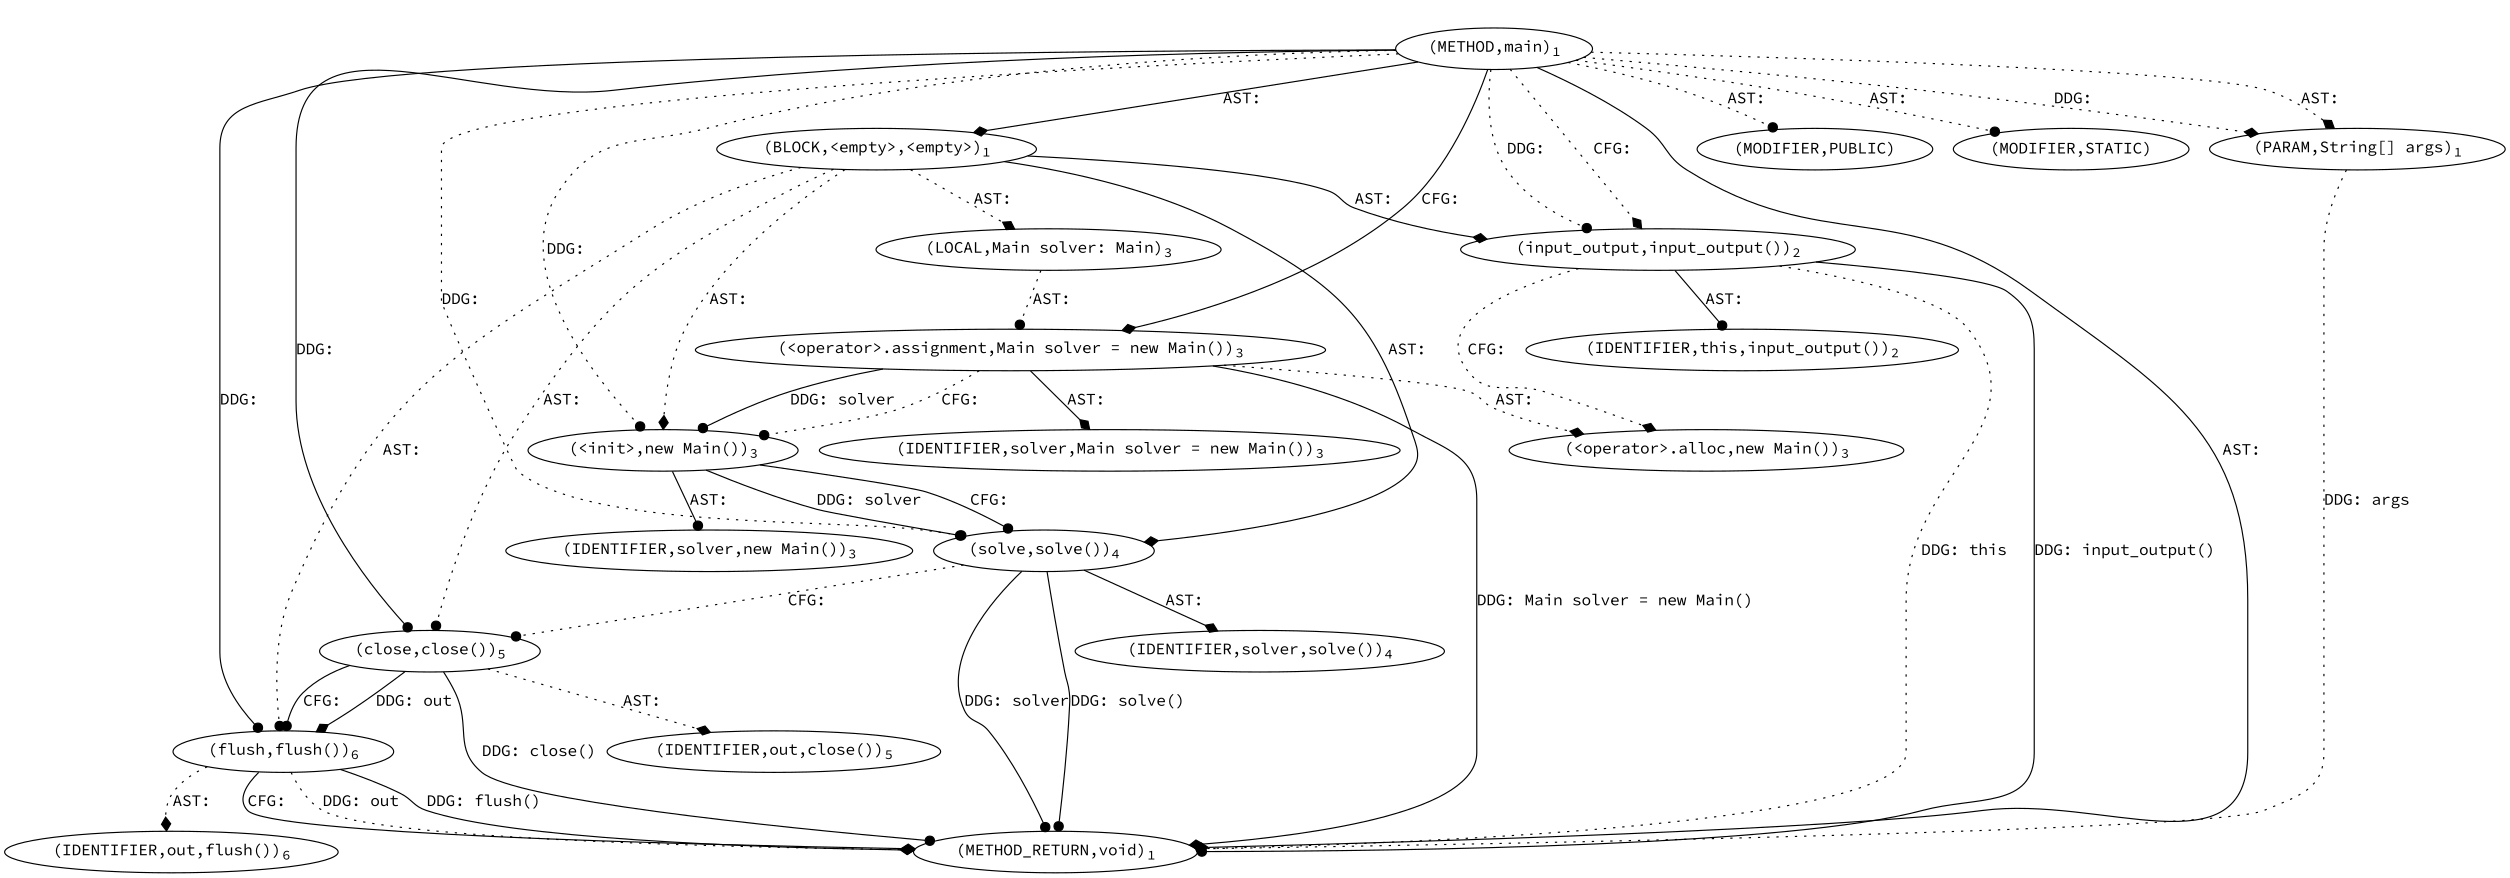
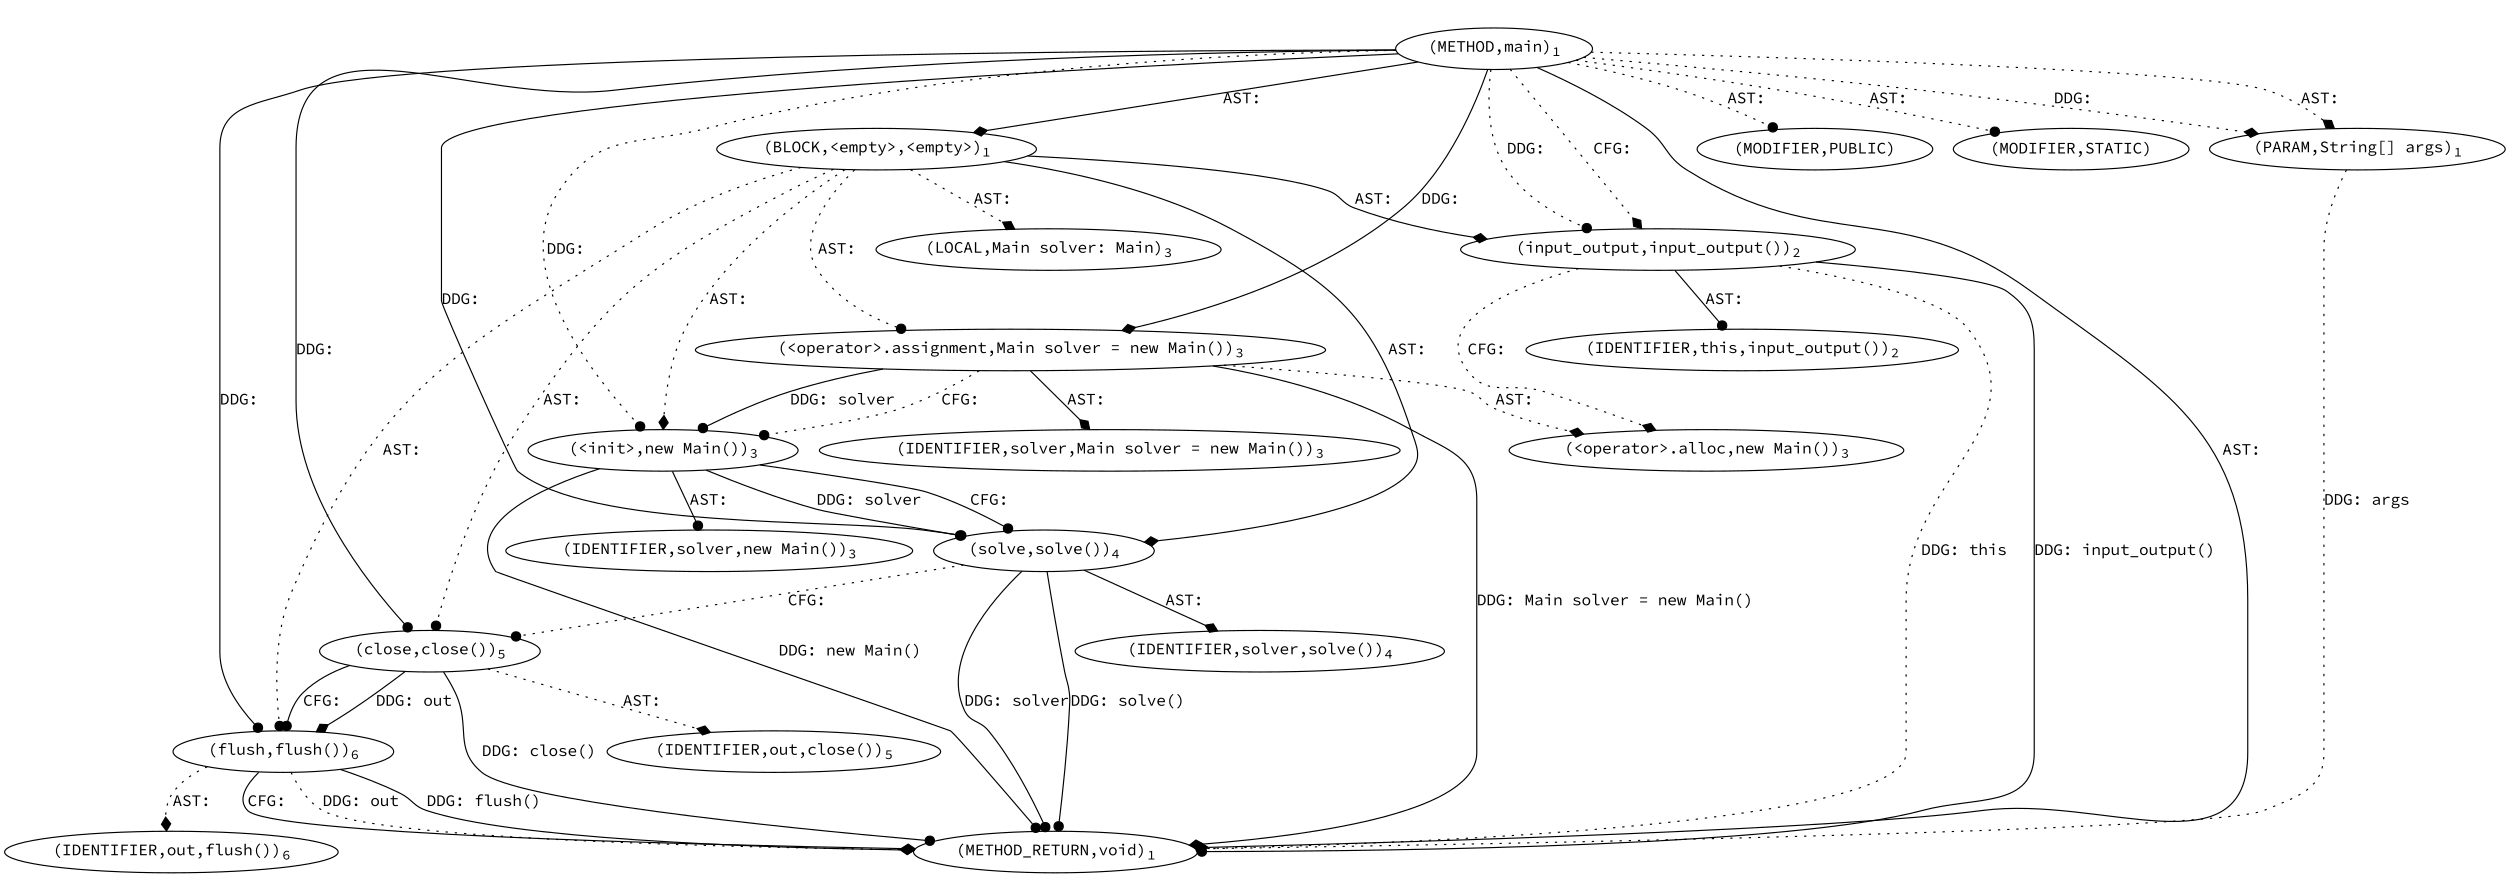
edge "(METHOD,main)" -> "(solve,solve())": style dotted -> solid
edge "(METHOD,main)" -> "(<operator>.assignment,Main solver = new Main())": label "CFG: " -> "DDG: "
edge "(LOCAL,Main solver: Main)" -> "(<operator>.assignment,Main solver = new Main())": now "(BLOCK,<empty>,<empty>)" -> "(<operator>.assignment,Main solver = new Main())"
edge "(<init>,new Main())" -> "(METHOD_RETURN,void)": added, label "DDG: new Main()"
